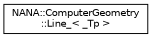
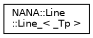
node "NANA::ComputerGeometry ::Line_< _Tp >": label "NANA::ComputerGeometry ::Line_< _Tp >" -> "NANA::Line ::Line_< _Tp >"
